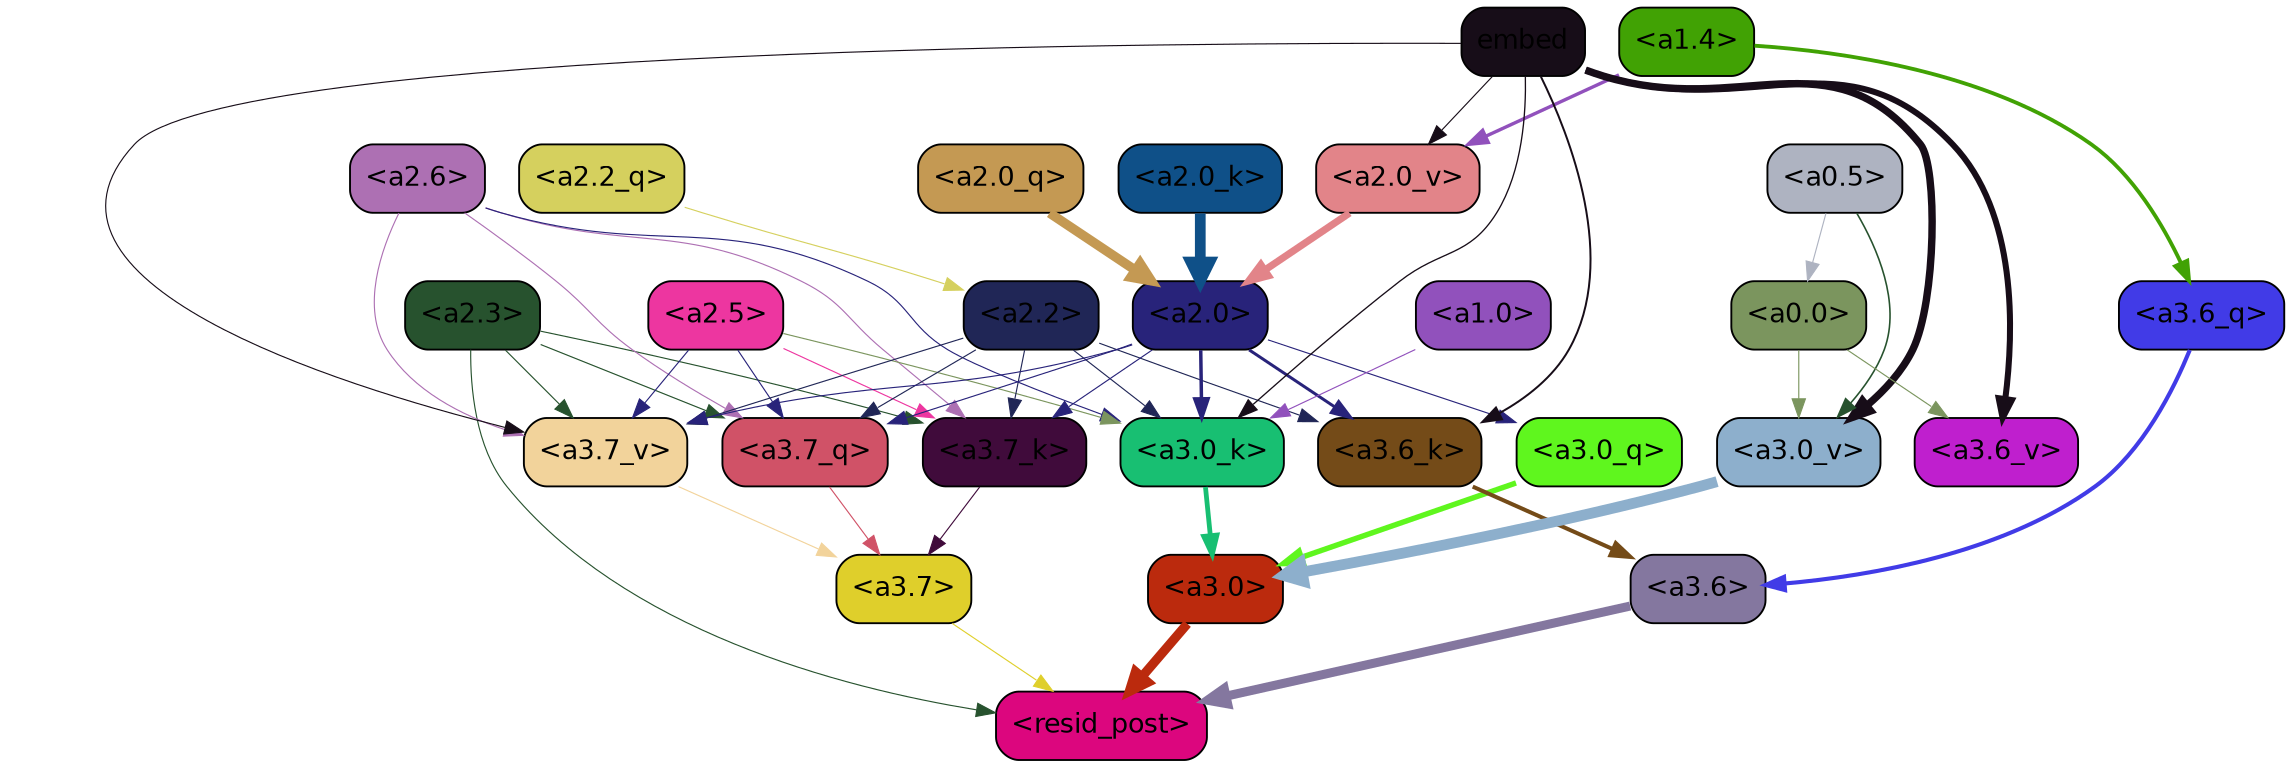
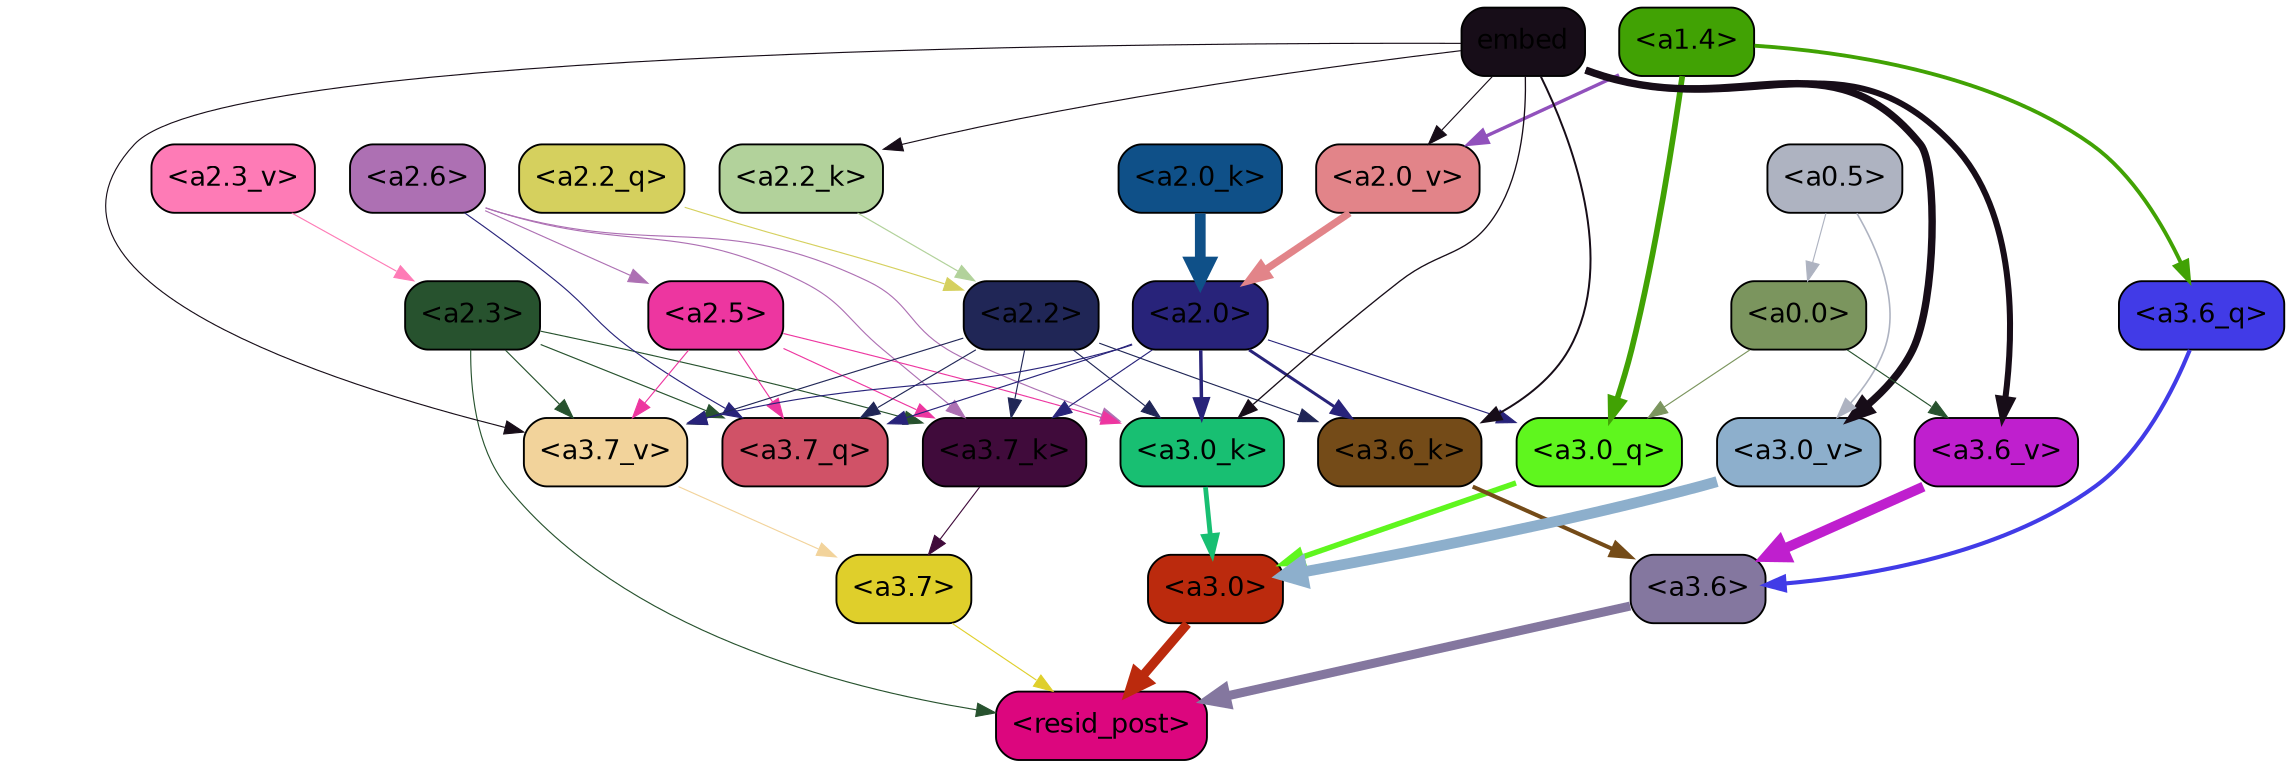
node "<a2.3_v>": added
node "<a2.2_k>": added
node "<a2.0_q>": removed
edge "<a1.4>" -> "<a3.0_q>": added
edge "<a2.6>" -> "<a3.0_k>": color #28237a -> #ad70b3
edge "<a0.5>" -> "<a3.0_v>": color #27522e -> #aeb3c1
edge "<a2.6>" -> "<a3.7_q>": color #ad70b3 -> #28237a
node "<a1.0>": removed
edge "<a2.6>" -> "<a3.7_v>": now "<a2.6>" -> "<a2.5>"
edge "<a2.5>" -> "<a3.0_k>": color #7b955e -> #ed36a0
edge "<a2.5>" -> "<a3.7_q>": color #28237a -> #ed36a0
edge "<a0.0>" -> "<a3.0_v>": now "<a0.0>" -> "<a3.0_q>"
edge "<a2.5>" -> "<a3.7_v>": color #28237a -> #ed36a0
edge "<a0.0>" -> "<a3.6_v>": color #7b955e -> #27522e
edge "<a3.7_q>" -> "<a3.7>": removed
edge "<a3.6_v>" -> "<a3.6>": added
